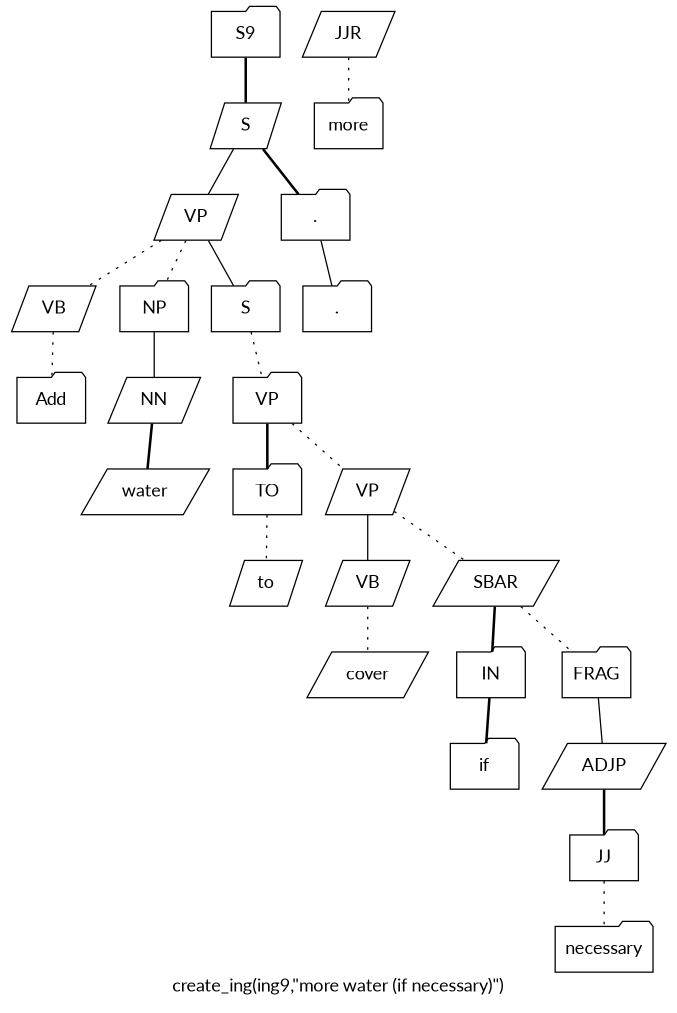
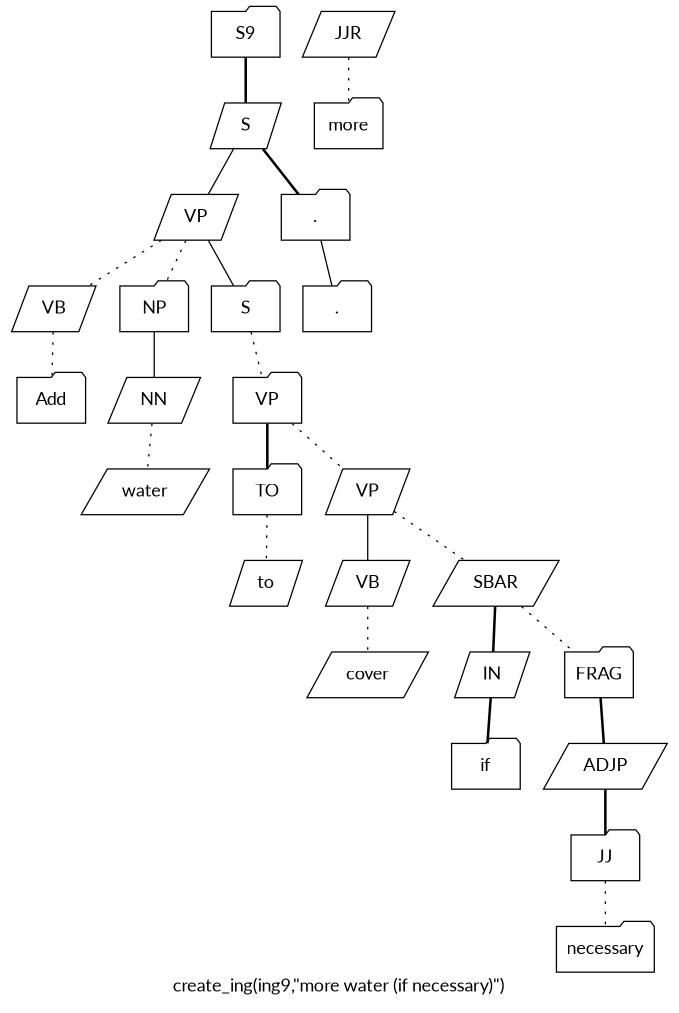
edge "NN" -- "water": style bold -> dotted
node "IN": shape folder -> parallelogram
edge "FRAG" -- "ADJP": style solid -> bold
